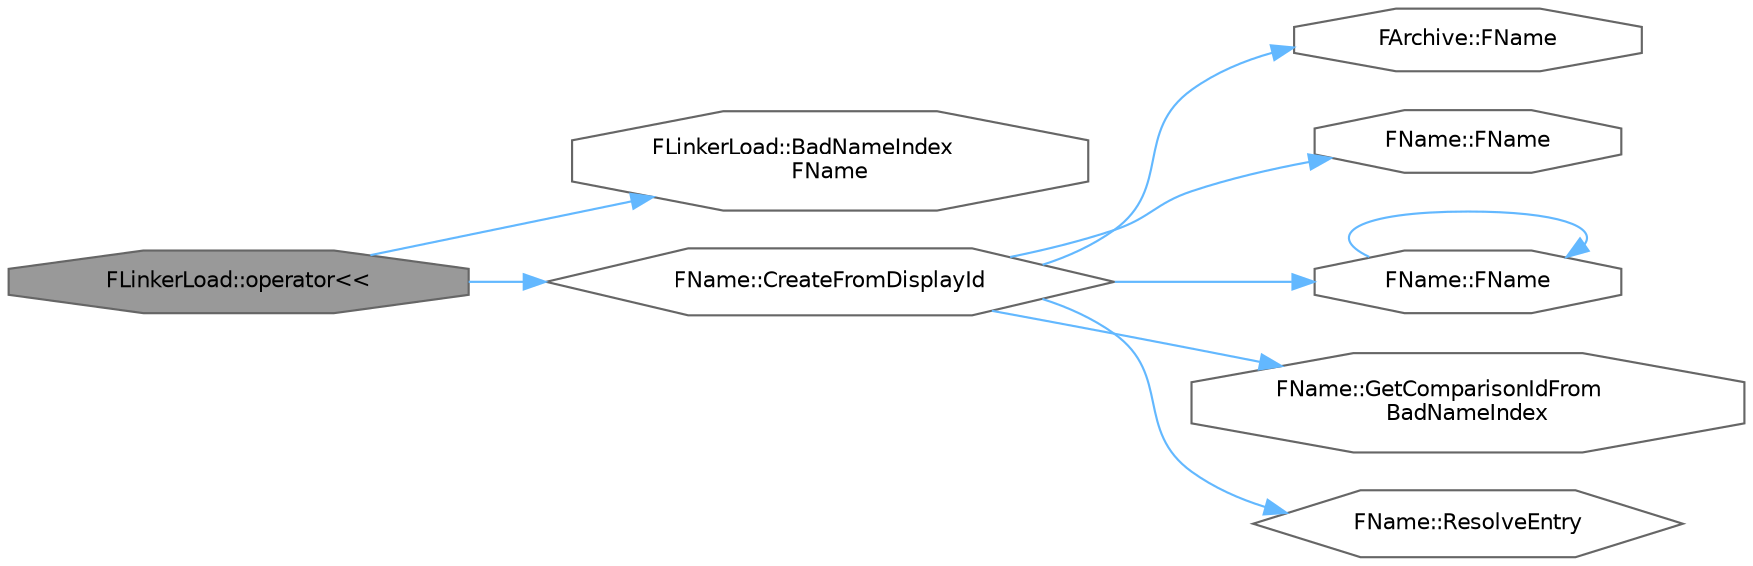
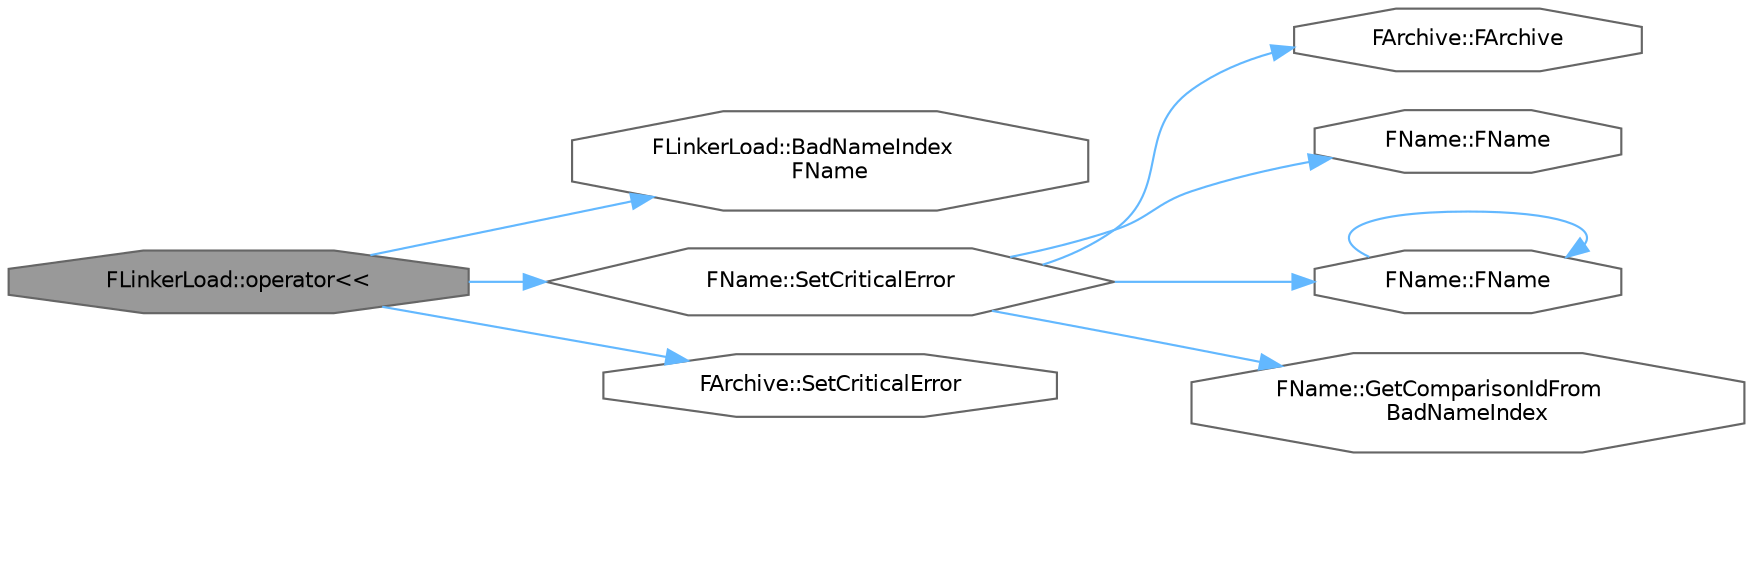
node "FArchive::FName": label "FArchive::FName" -> "FArchive::FArchive"
node "FName::CreateFromDisplayId": label "FName::CreateFromDisplayId" -> "FName::SetCriticalError"
node "FArchive::SetCriticalError": added
node "FName::ResolveEntry": removed
